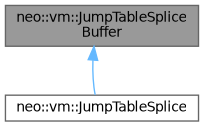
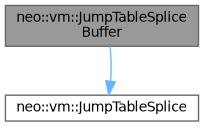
edge "neo::vm::JumpTableSplice" -> "neo::vm::JumpTableSplice Buffer": reversed
